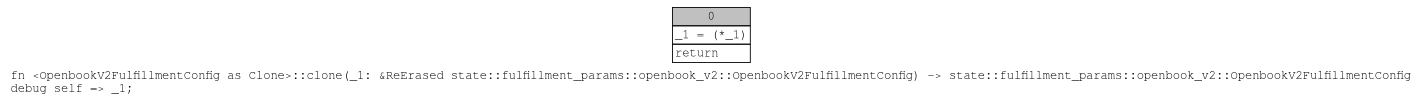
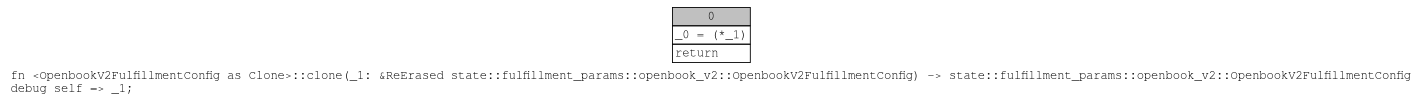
node "0": text "_1 = (*_1)" -> "_0 = (*_1)"
